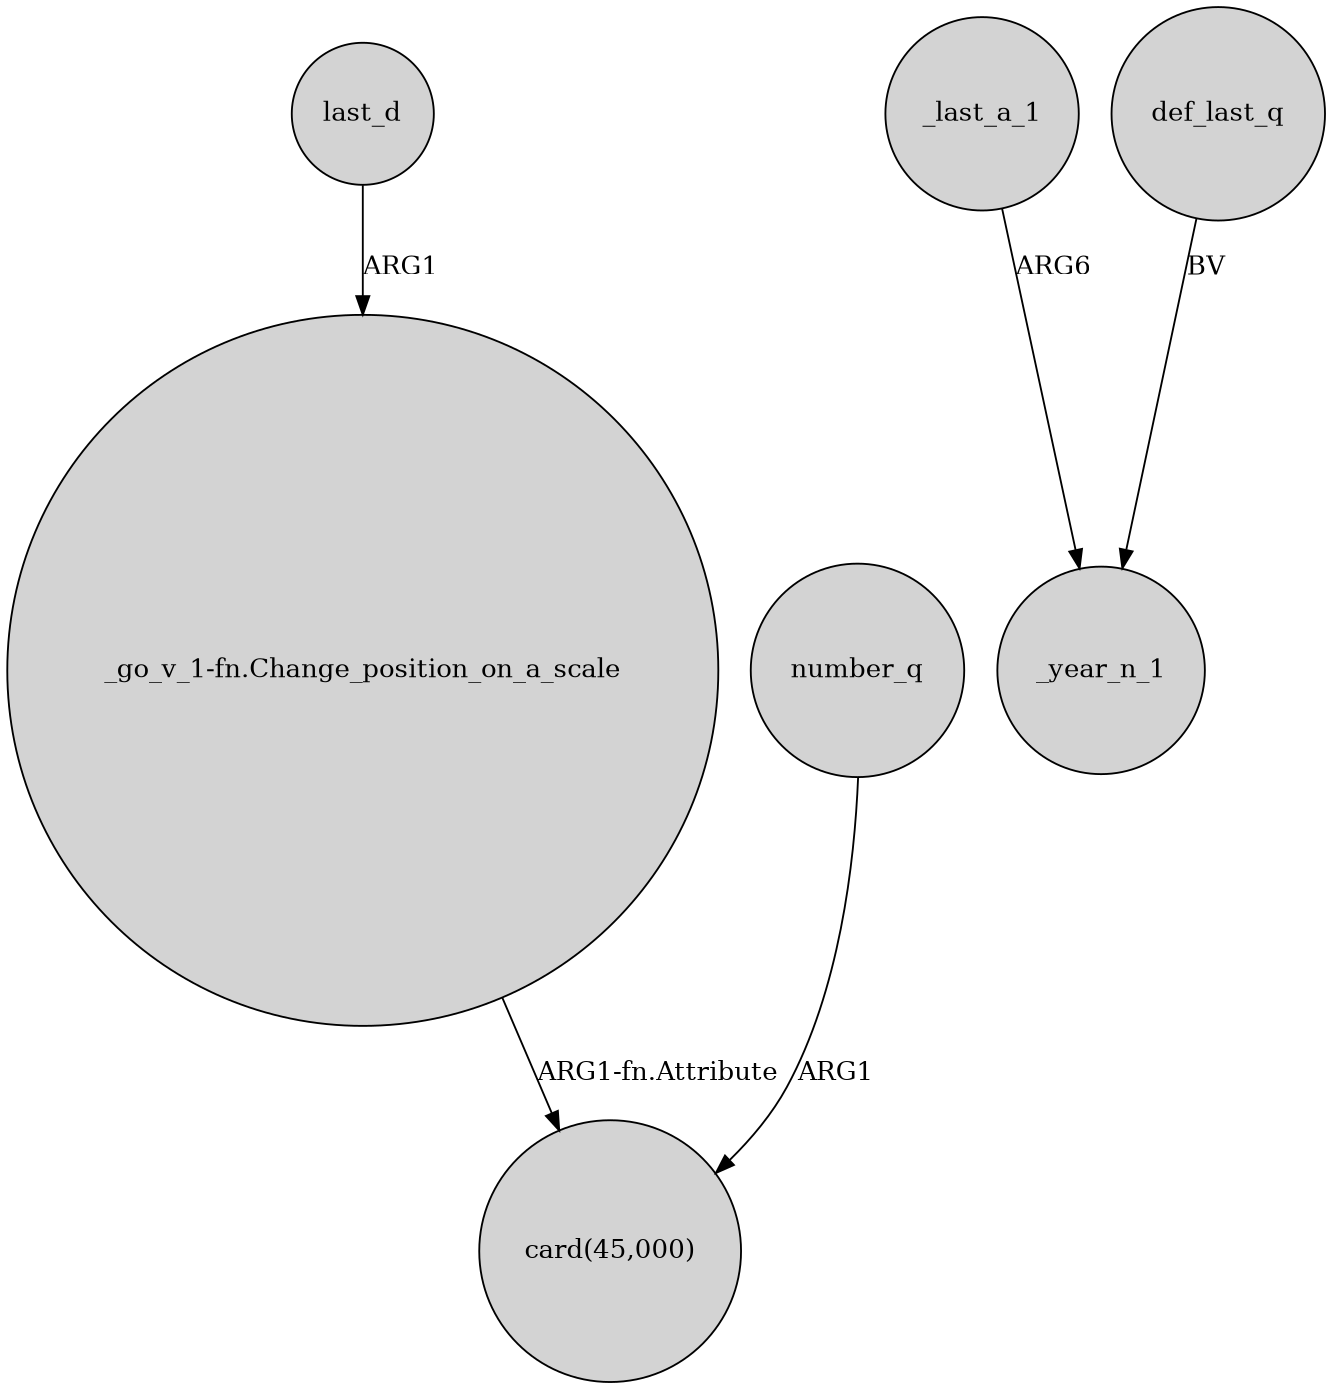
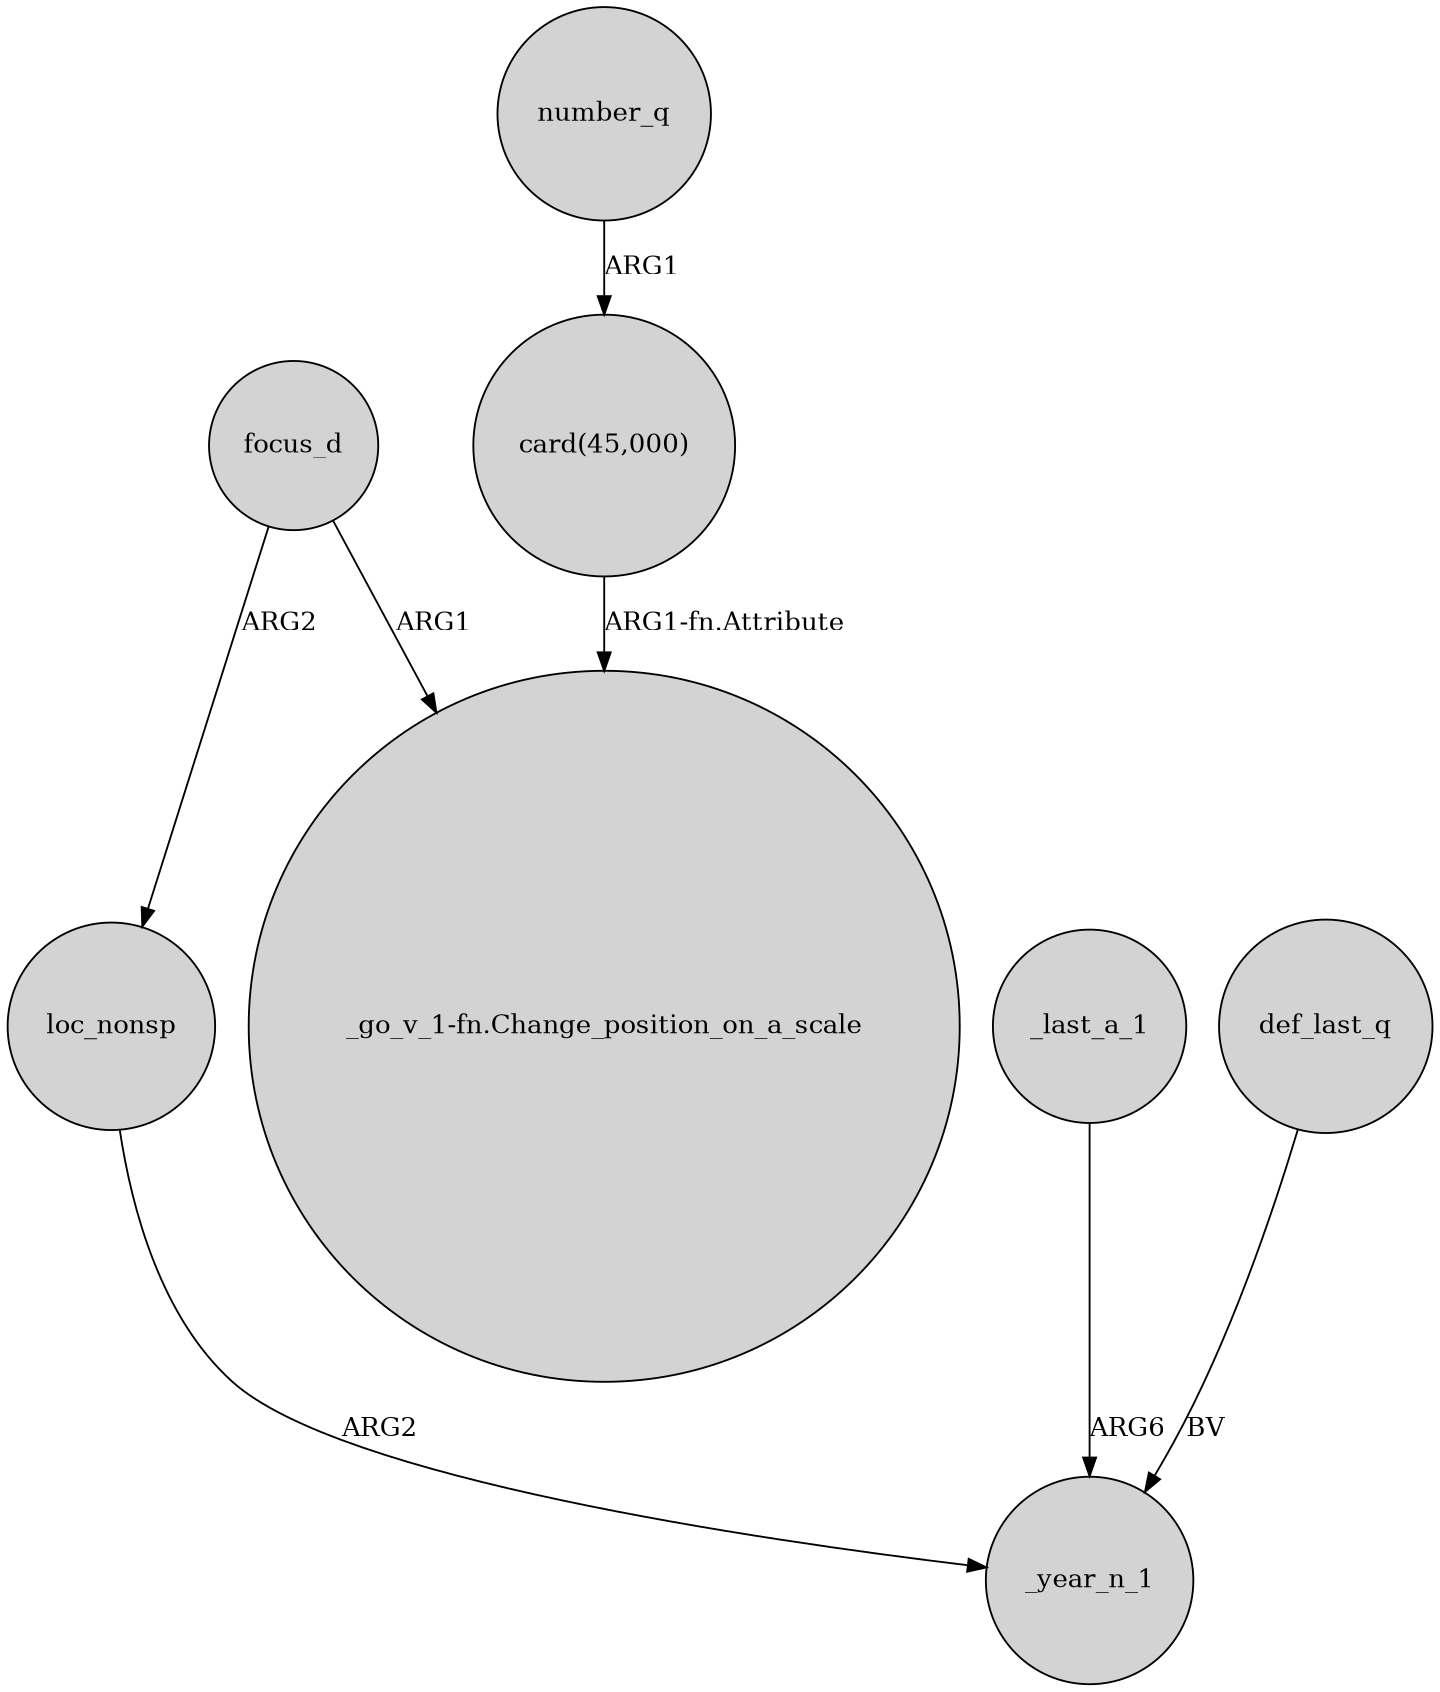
node "last_d": label "last_d" -> "focus_d"
node "loc_nonsp": added
edge "_go_v_1-fn.Change_position_on_a_scale" -> "card(45,000)": reversed
